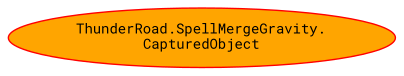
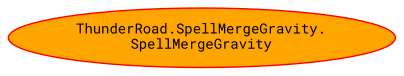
node "ThunderRoad.SpellMergeGravity. CapturedObject": label "ThunderRoad.SpellMergeGravity. CapturedObject" -> "ThunderRoad.SpellMergeGravity. SpellMergeGravity"
